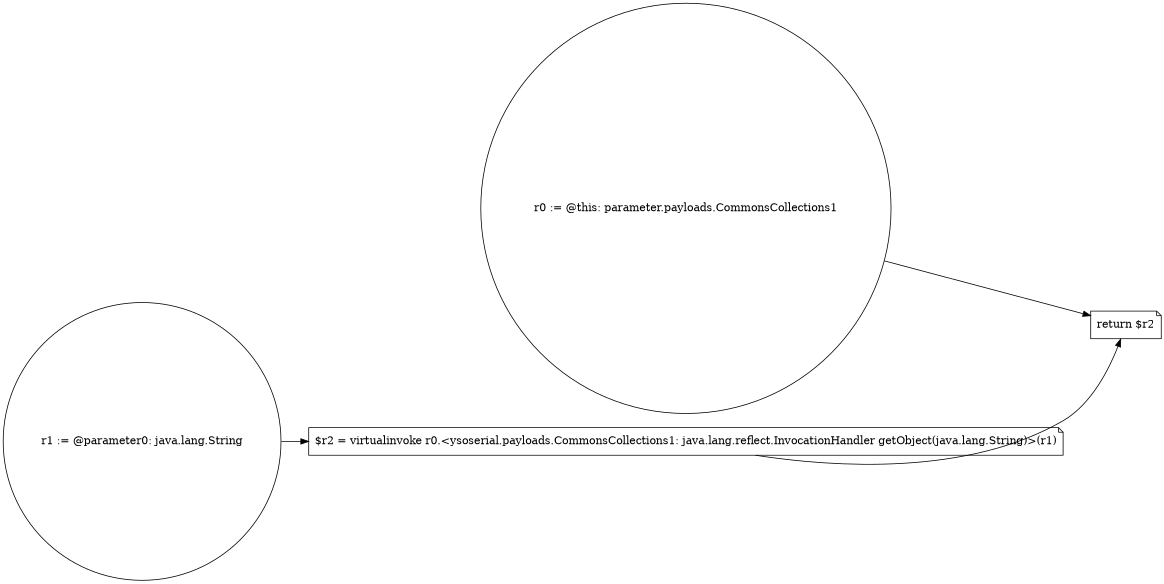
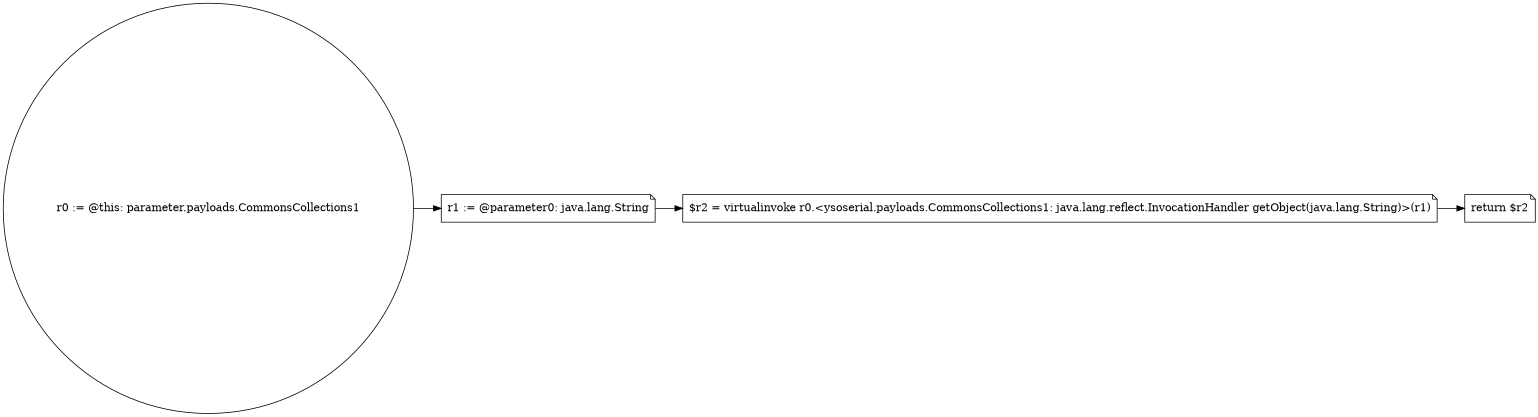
edge "r0 := @this: parameter.payloads.CommonsCollections1" -> "return $r2": now "r0 := @this: parameter.payloads.CommonsCollections1" -> "r1 := @parameter0: java.lang.String"
node "r1 := @parameter0: java.lang.String": shape circle -> note
